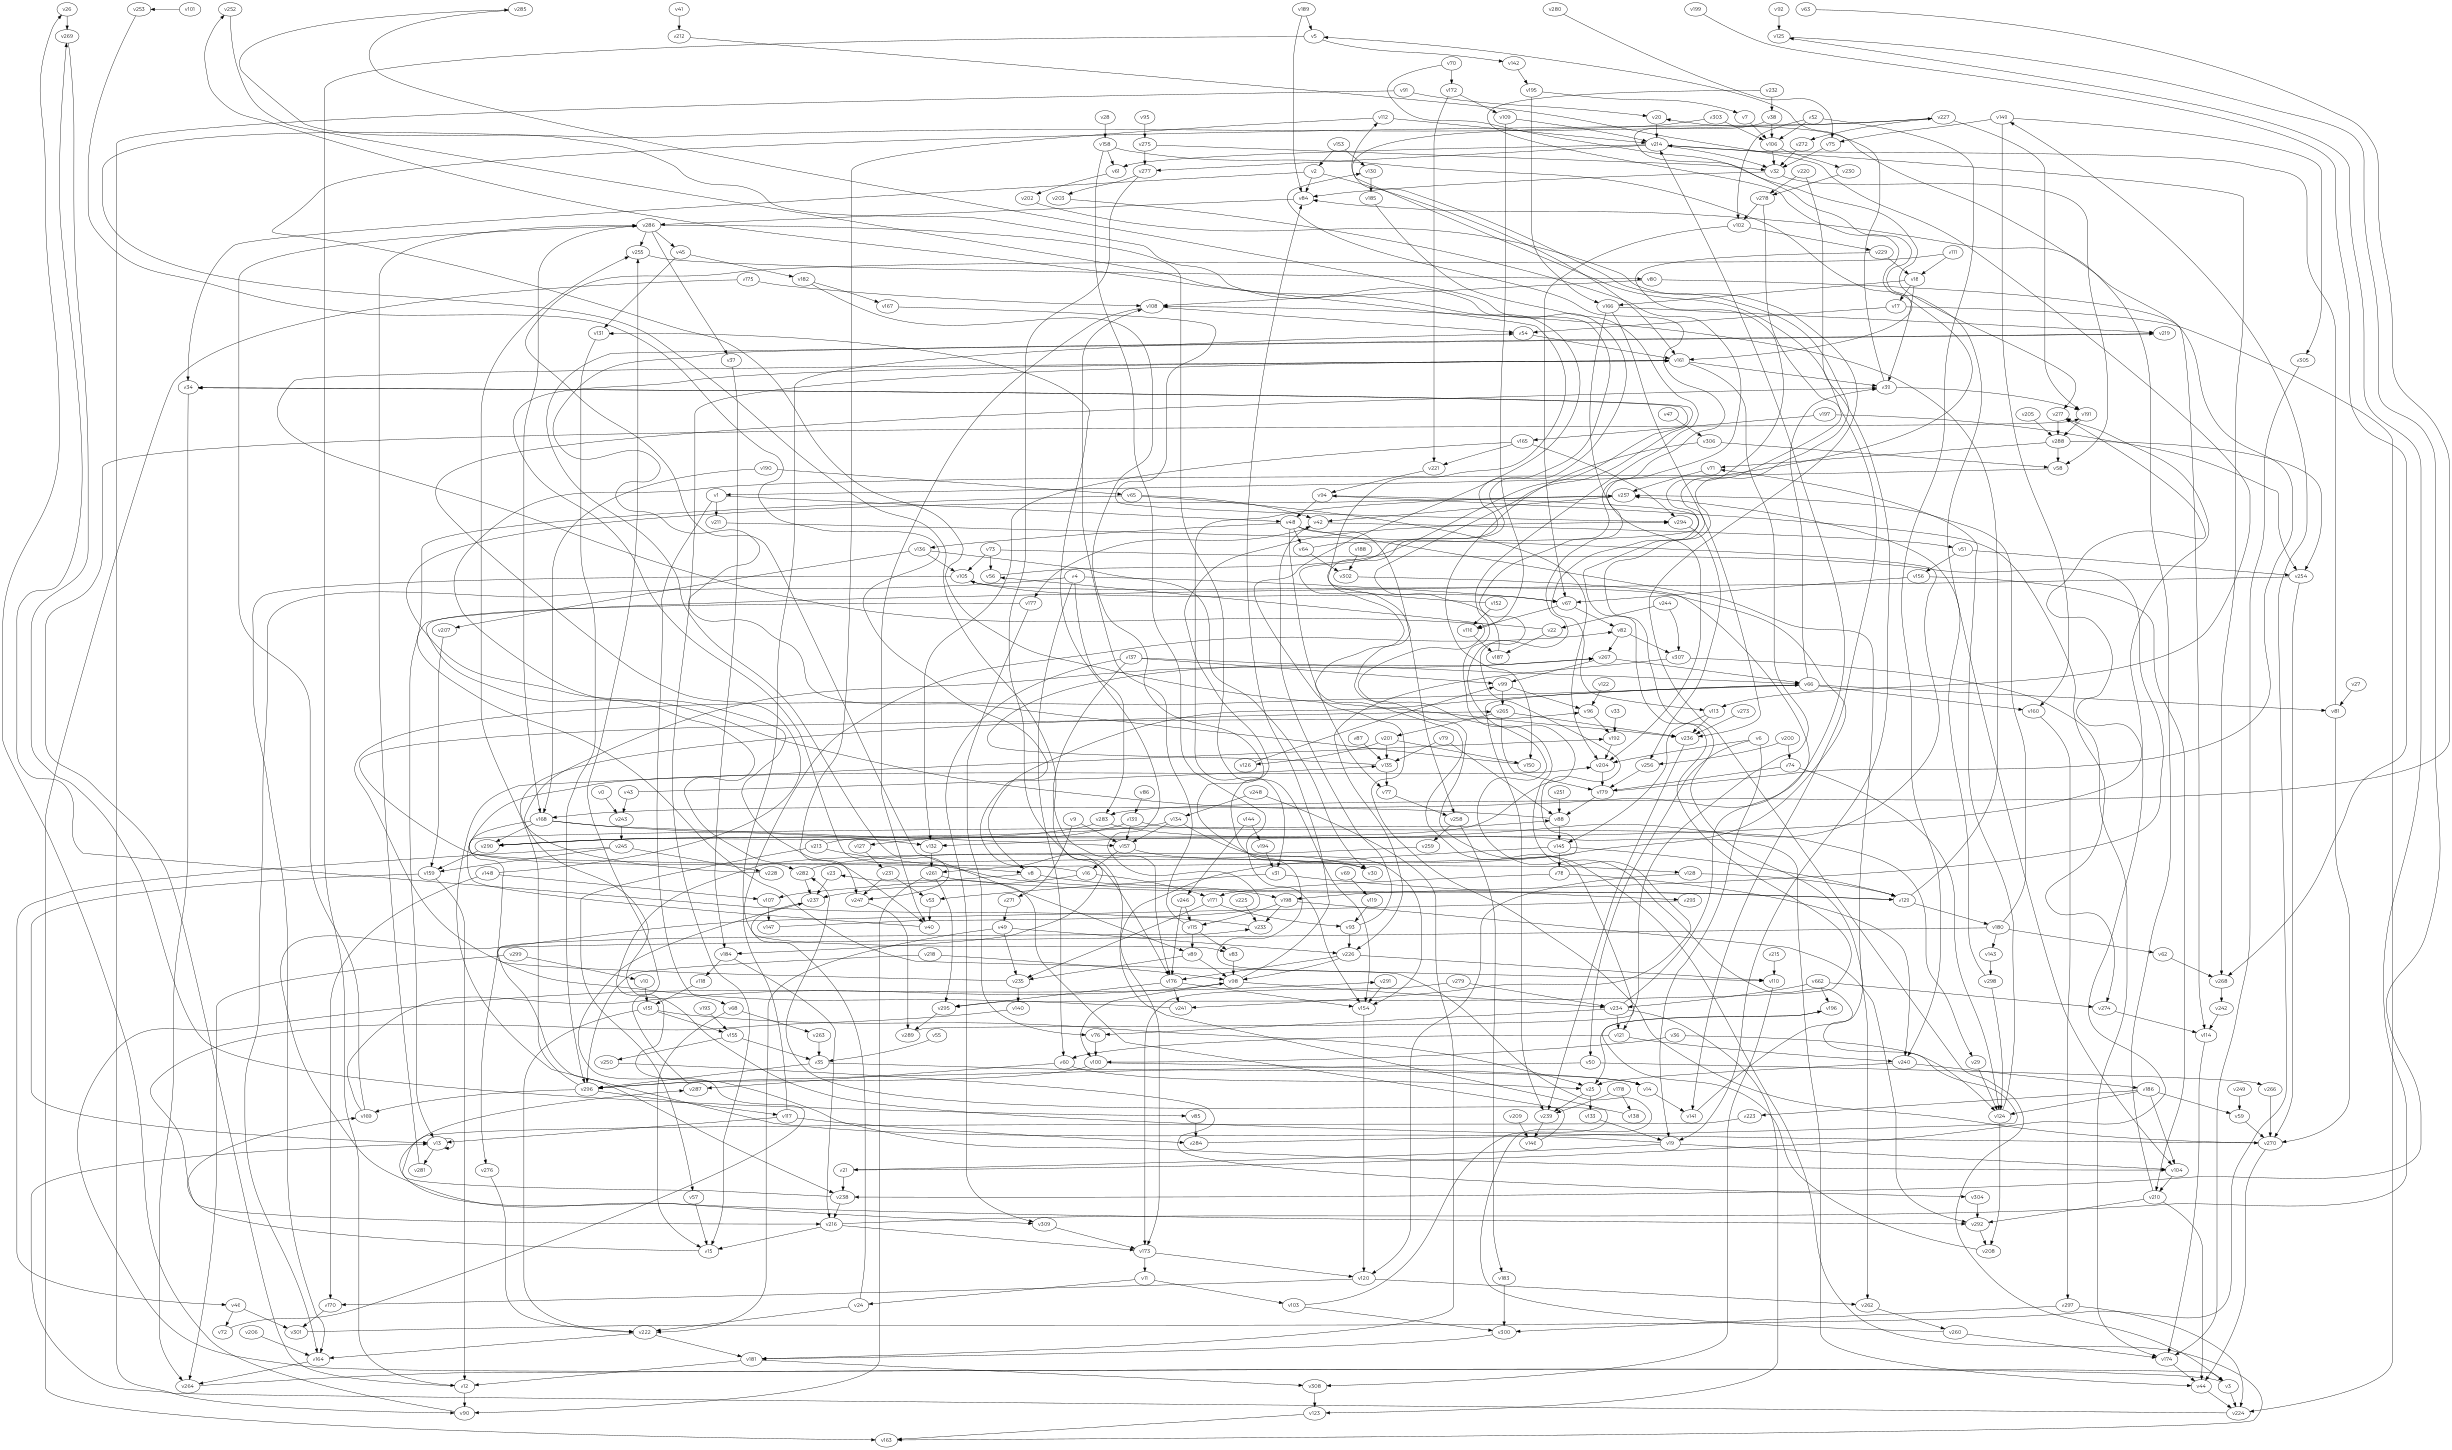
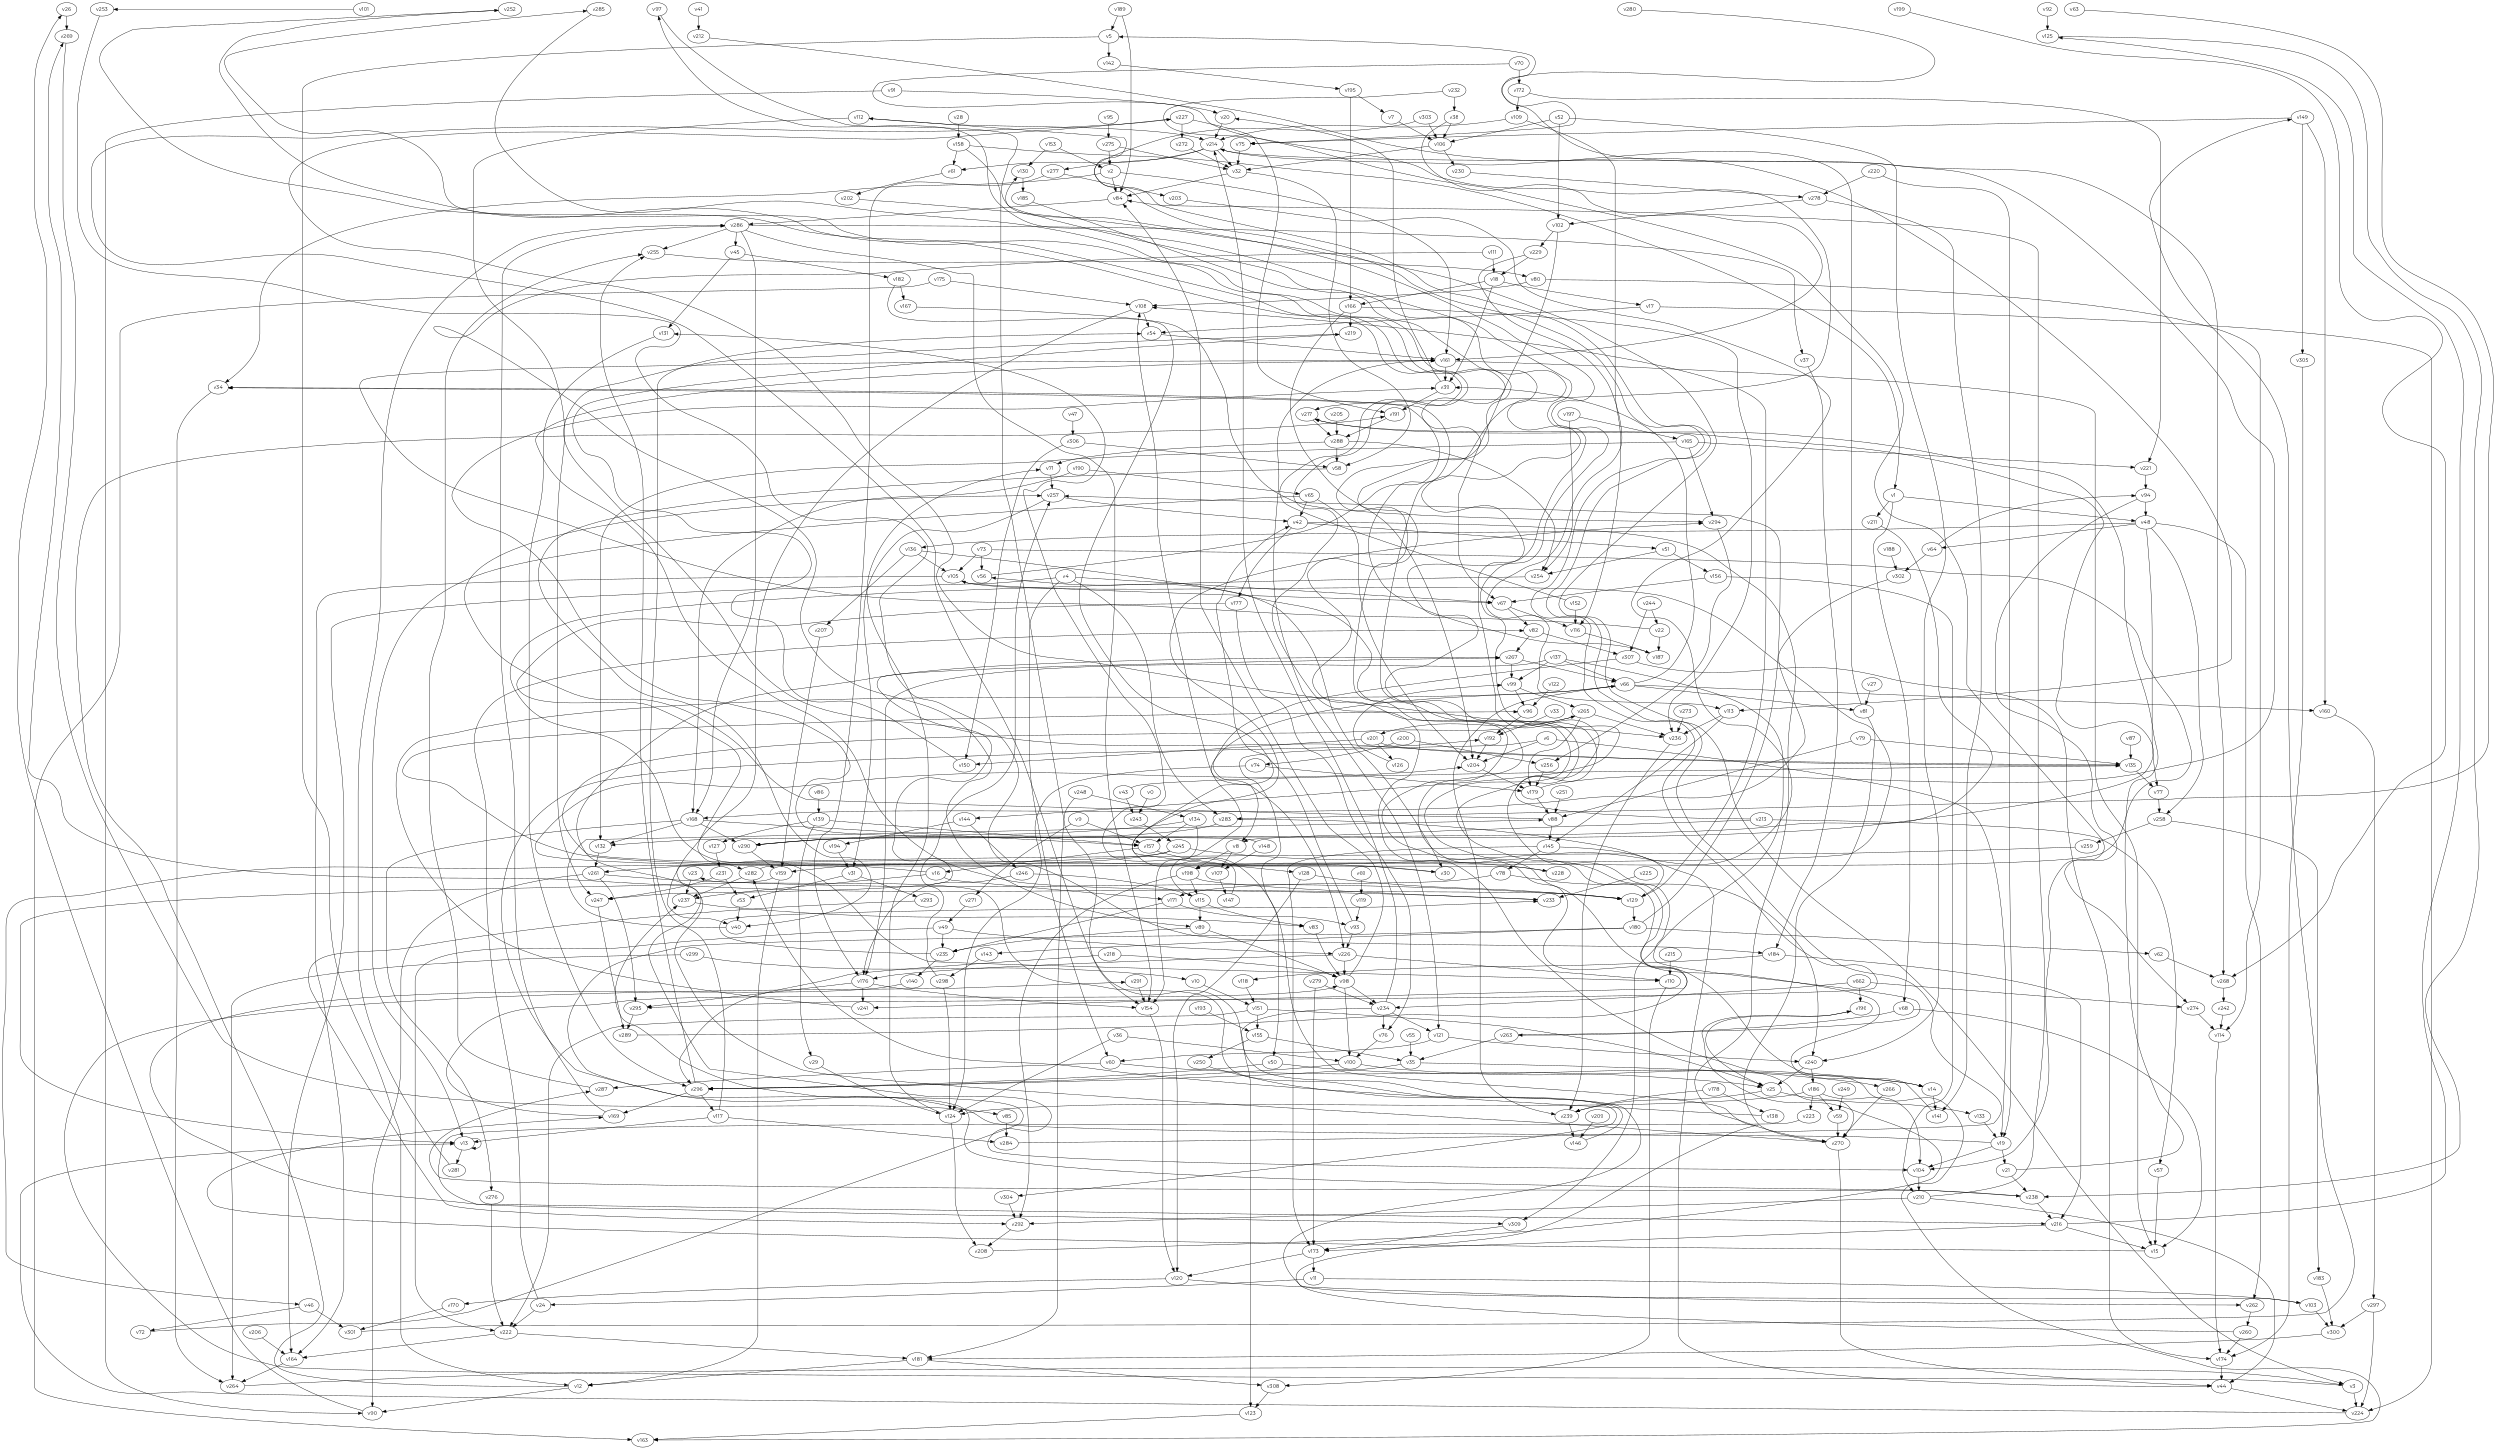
node "v97": added
edge "v275" -> "v277": now "v275" -> "v2"
edge "v254" -> "v270": now "v42" -> "v270"
edge "v148" -> "v170": removed
